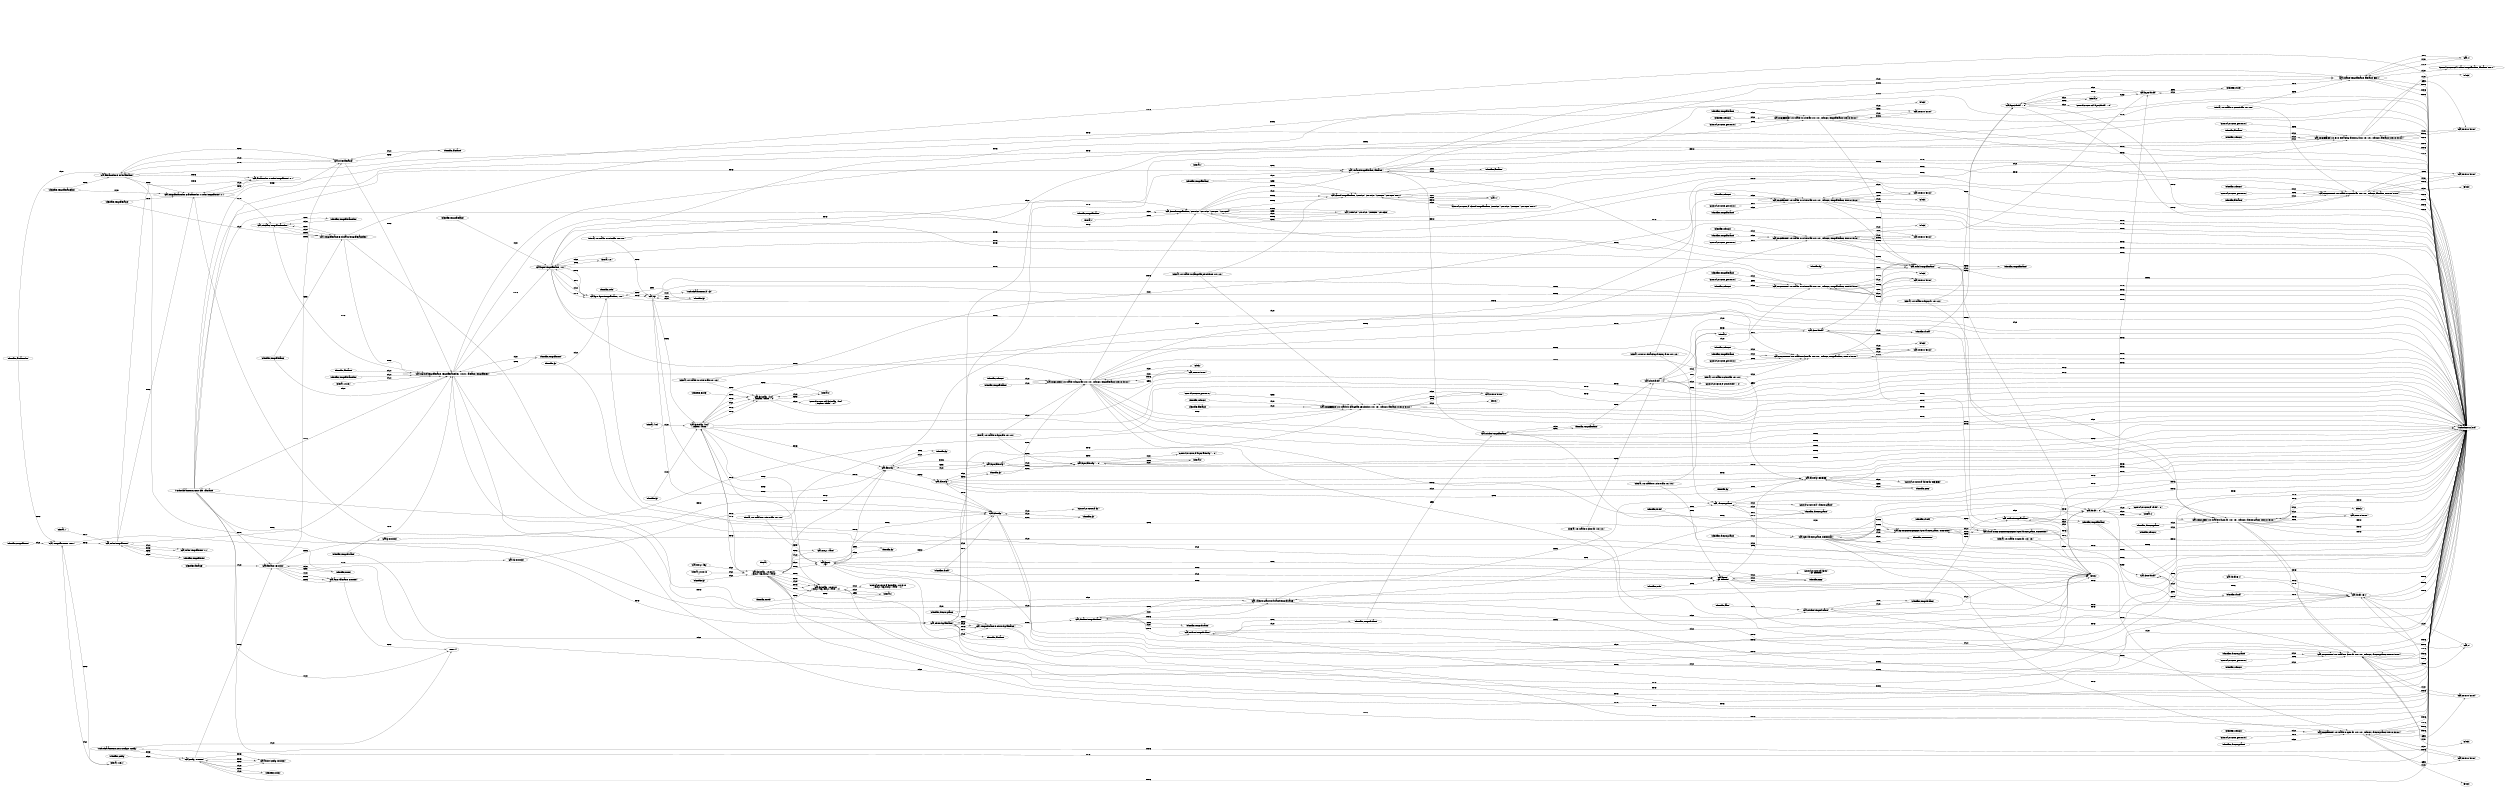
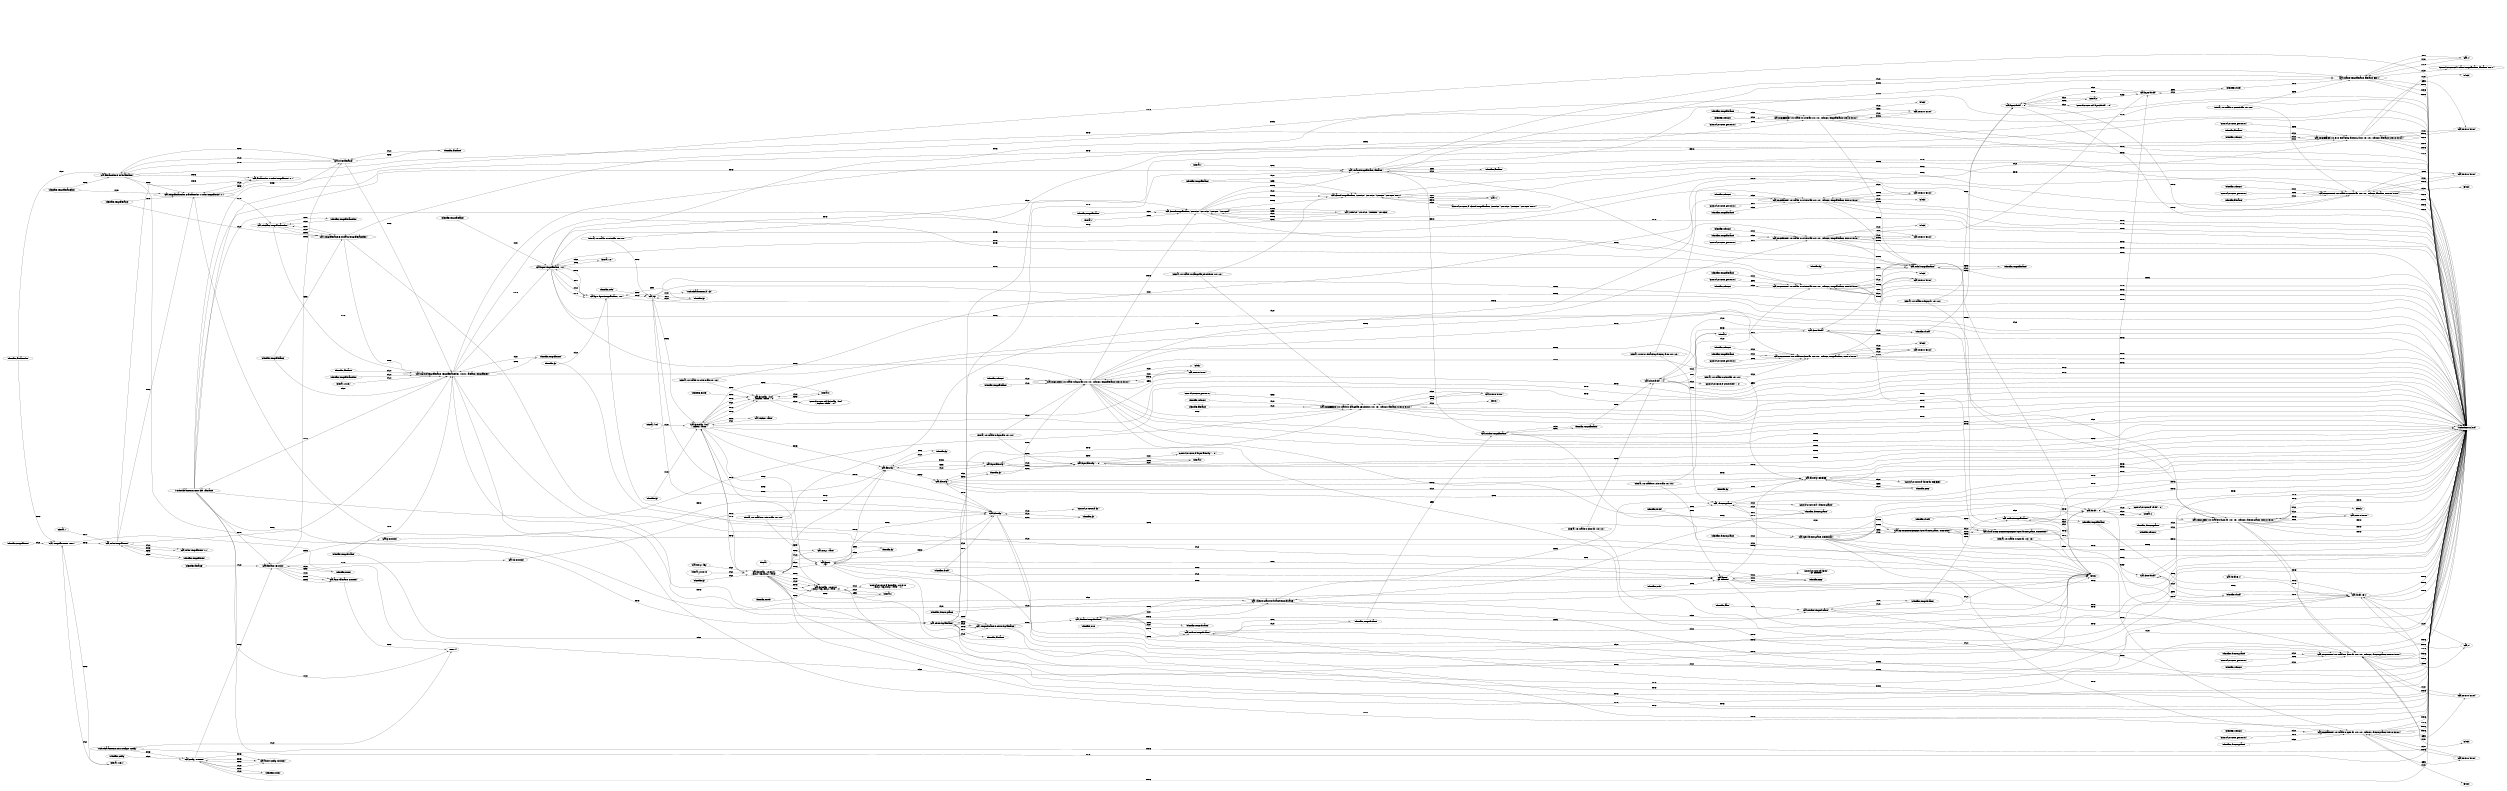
node "(Call,section->name)": added
node "(Identifier,O_RDONLY)": removed
edge "(Call,fputc(' ', fp) == EOF)" -> "(Call,fclose(fp) == EOF)": label "CFG: " -> "DDG: "
node "(Identifier,true)": added
